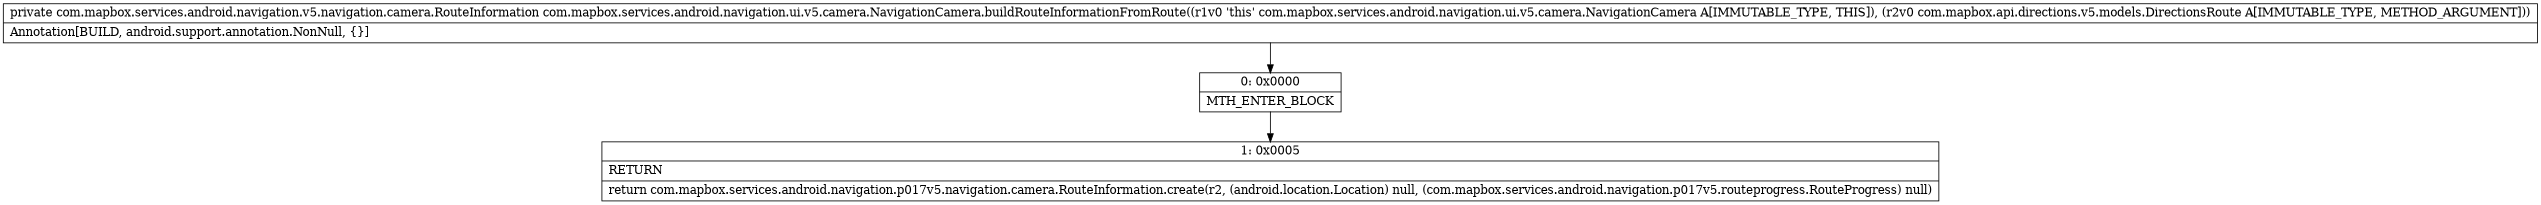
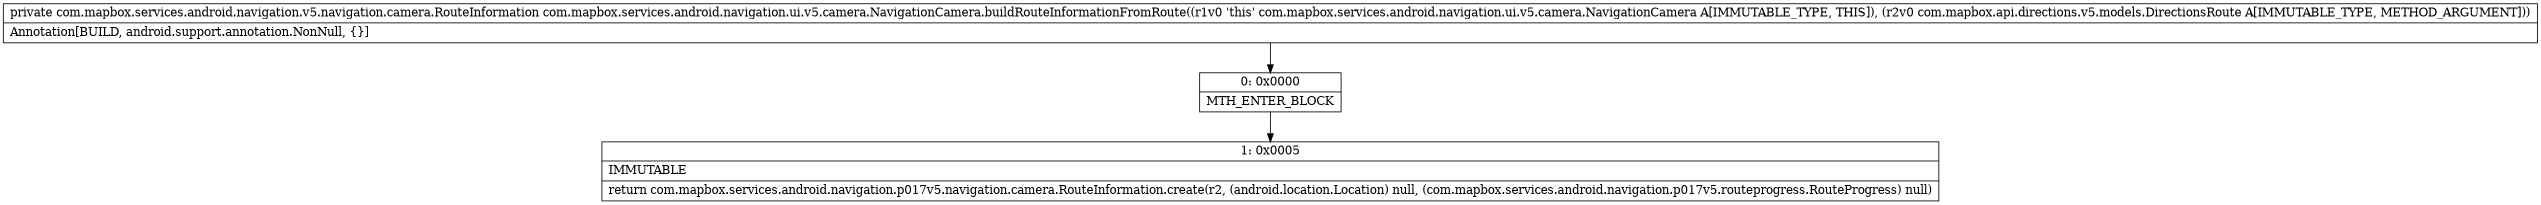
node "1: 0x0005": text "RETURN" -> "IMMUTABLE"
